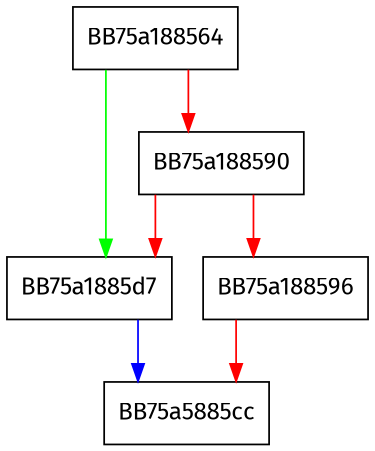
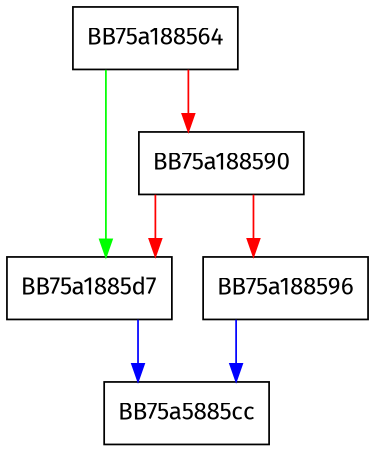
edge "BB75a188596" -> "BB75a5885cc": color red -> blue
